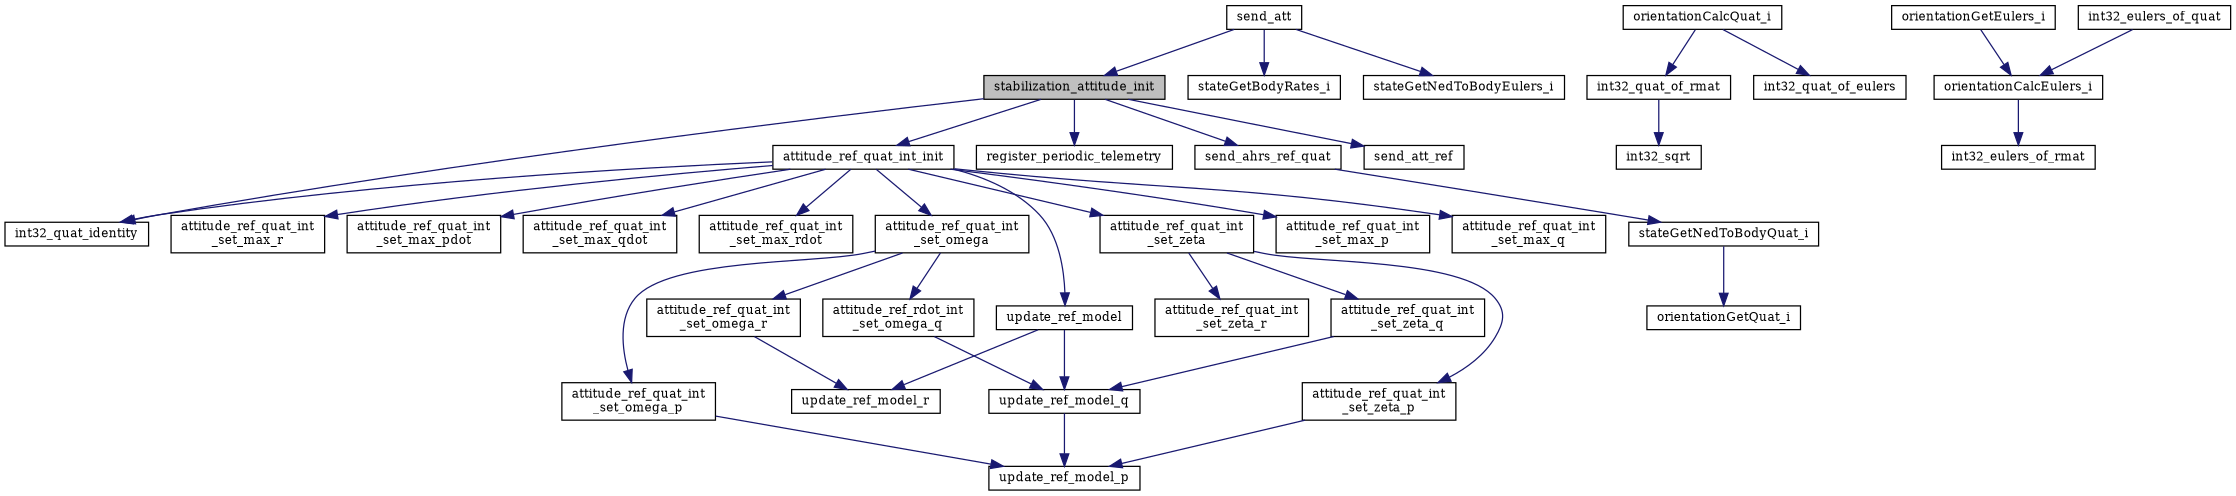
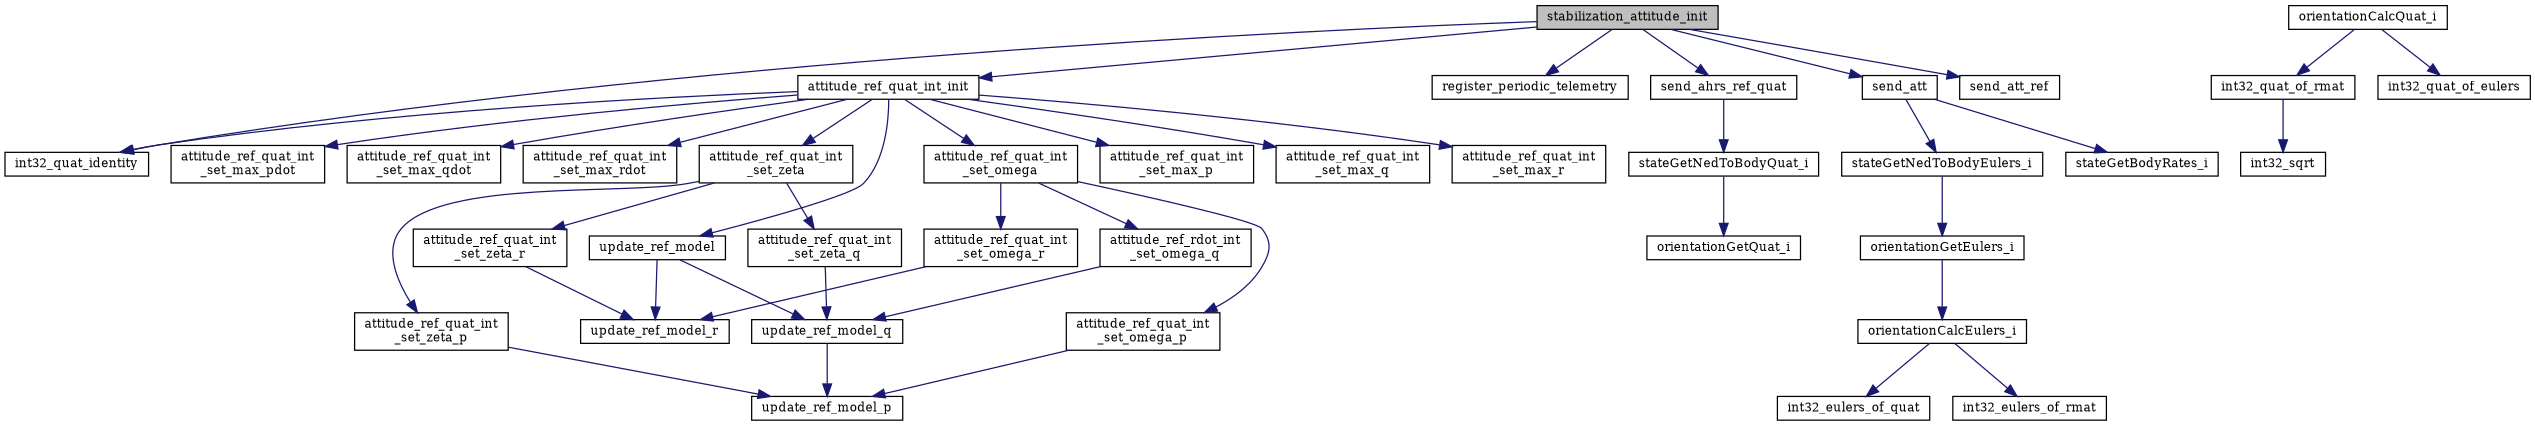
edge "send_att" -> "stabilization_attitude_init": reversed
edge "int32_eulers_of_quat" -> "orientationCalcEulers_i": reversed
edge "stateGetNedToBodyEulers_i" -> "orientationGetEulers_i": added
edge "attitude_ref_quat_int _set_zeta_r" -> "update_ref_model_r": added
